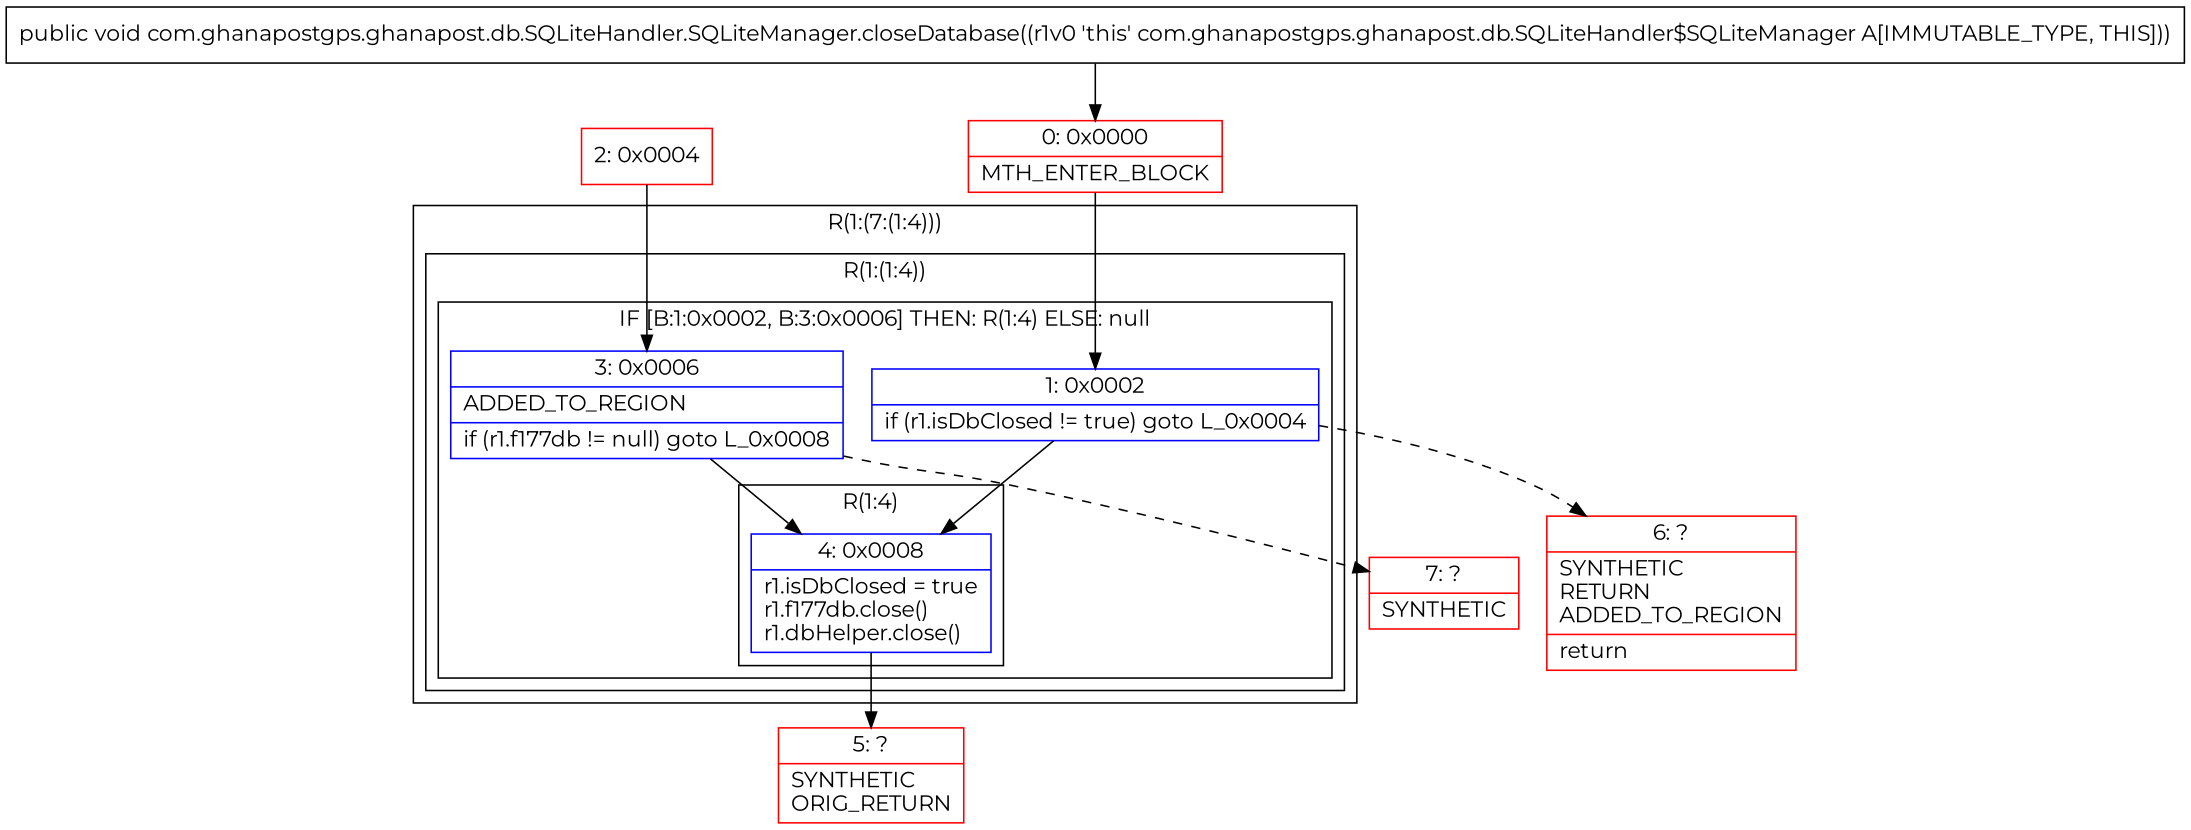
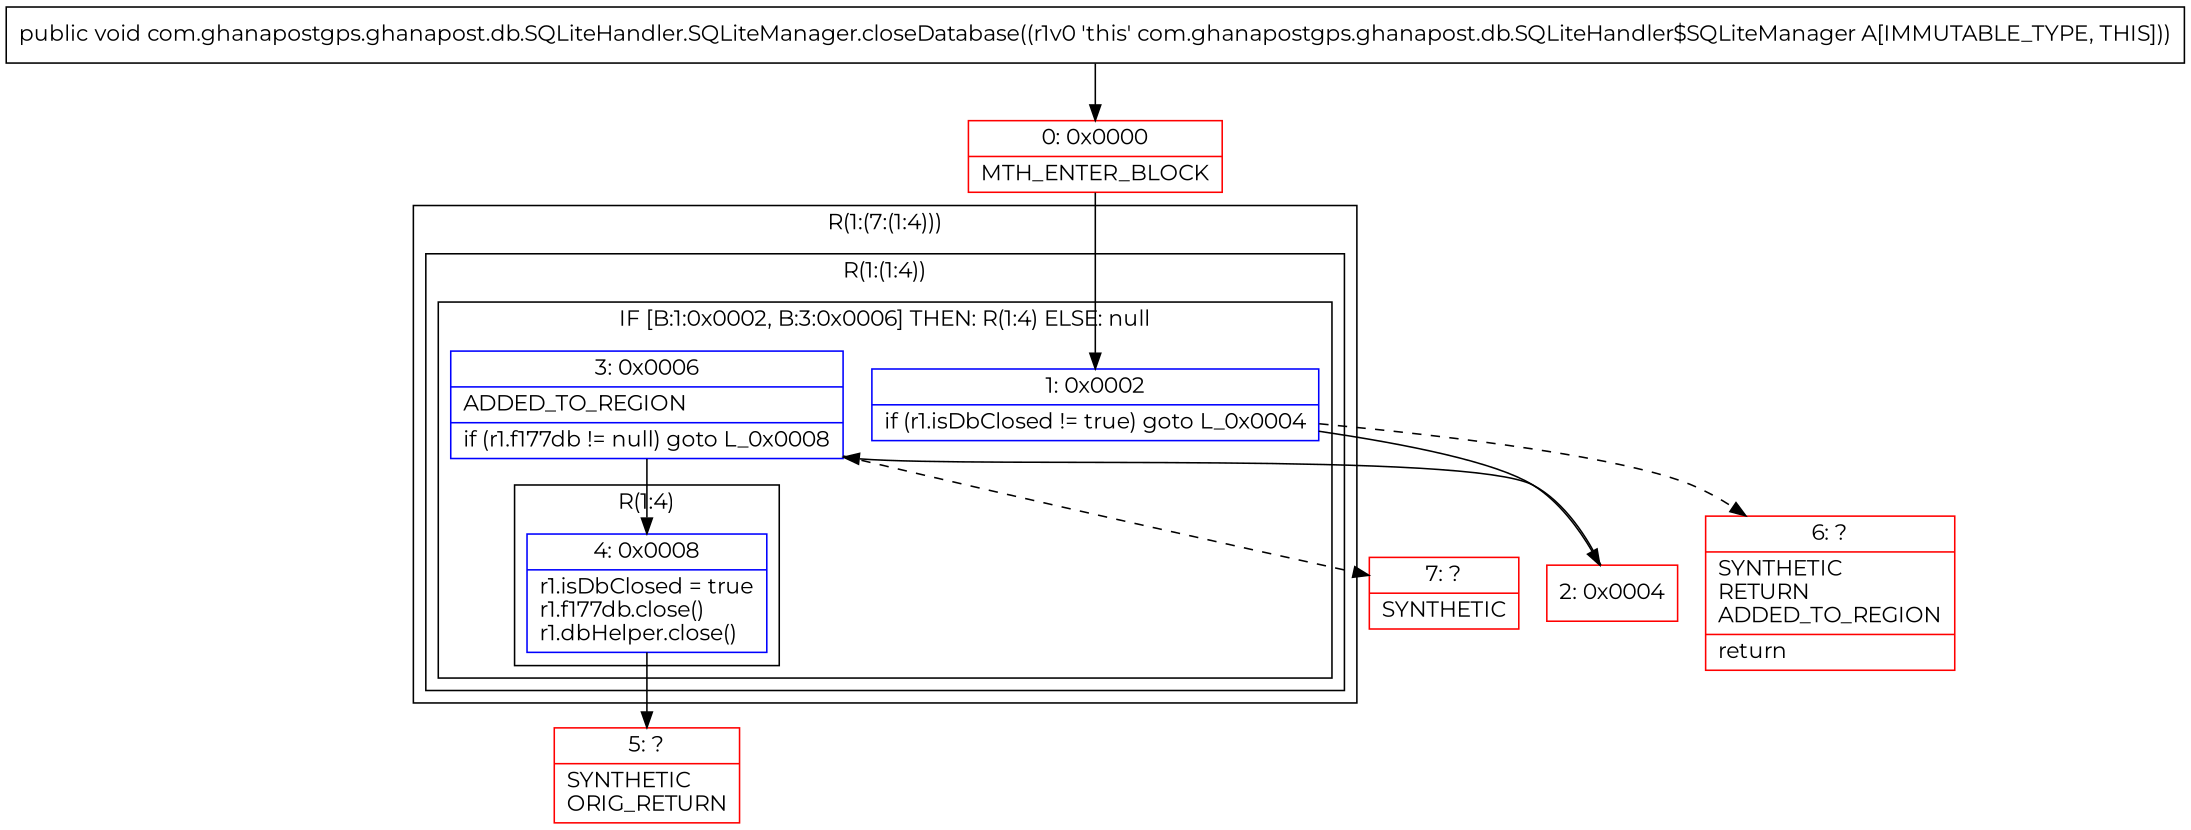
edge "1: 0x0002" -> "4: 0x0008": now "1: 0x0002" -> "2: 0x0004"
